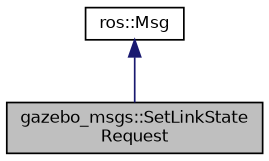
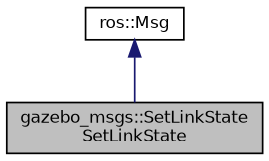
node "gazebo_msgs::SetLinkState Request": label "gazebo_msgs::SetLinkState Request" -> "gazebo_msgs::SetLinkState SetLinkState"
